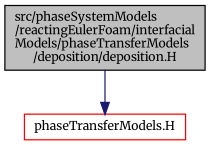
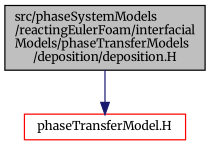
node "phaseTransferModels.H": label "phaseTransferModels.H" -> "phaseTransferModel.H"
